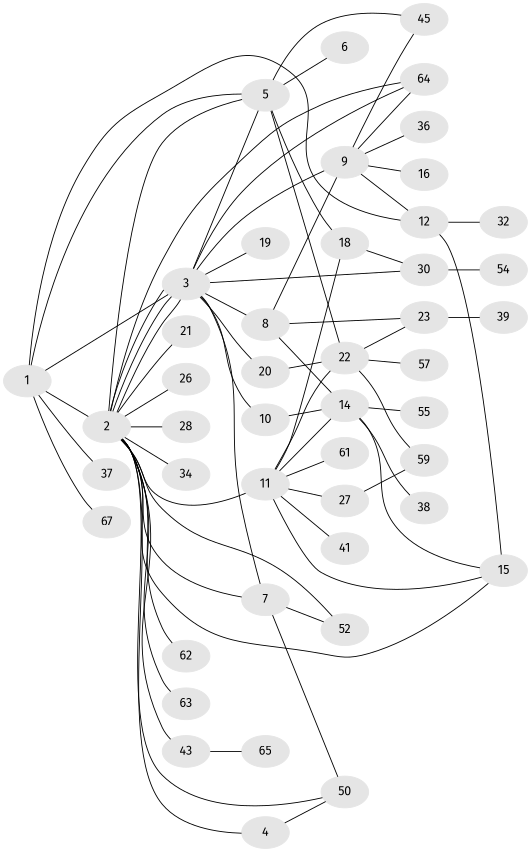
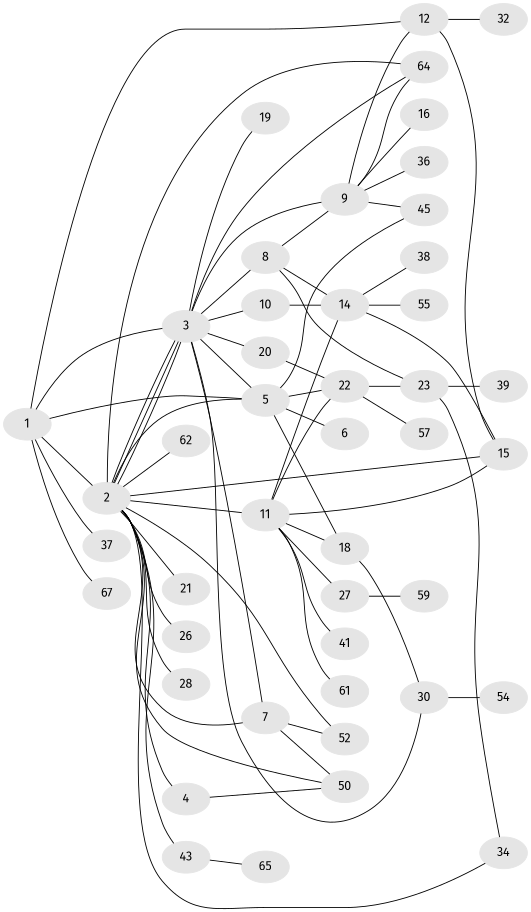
edge "22" -- "59": removed
edge "23" -- "34": added
node "63": removed
